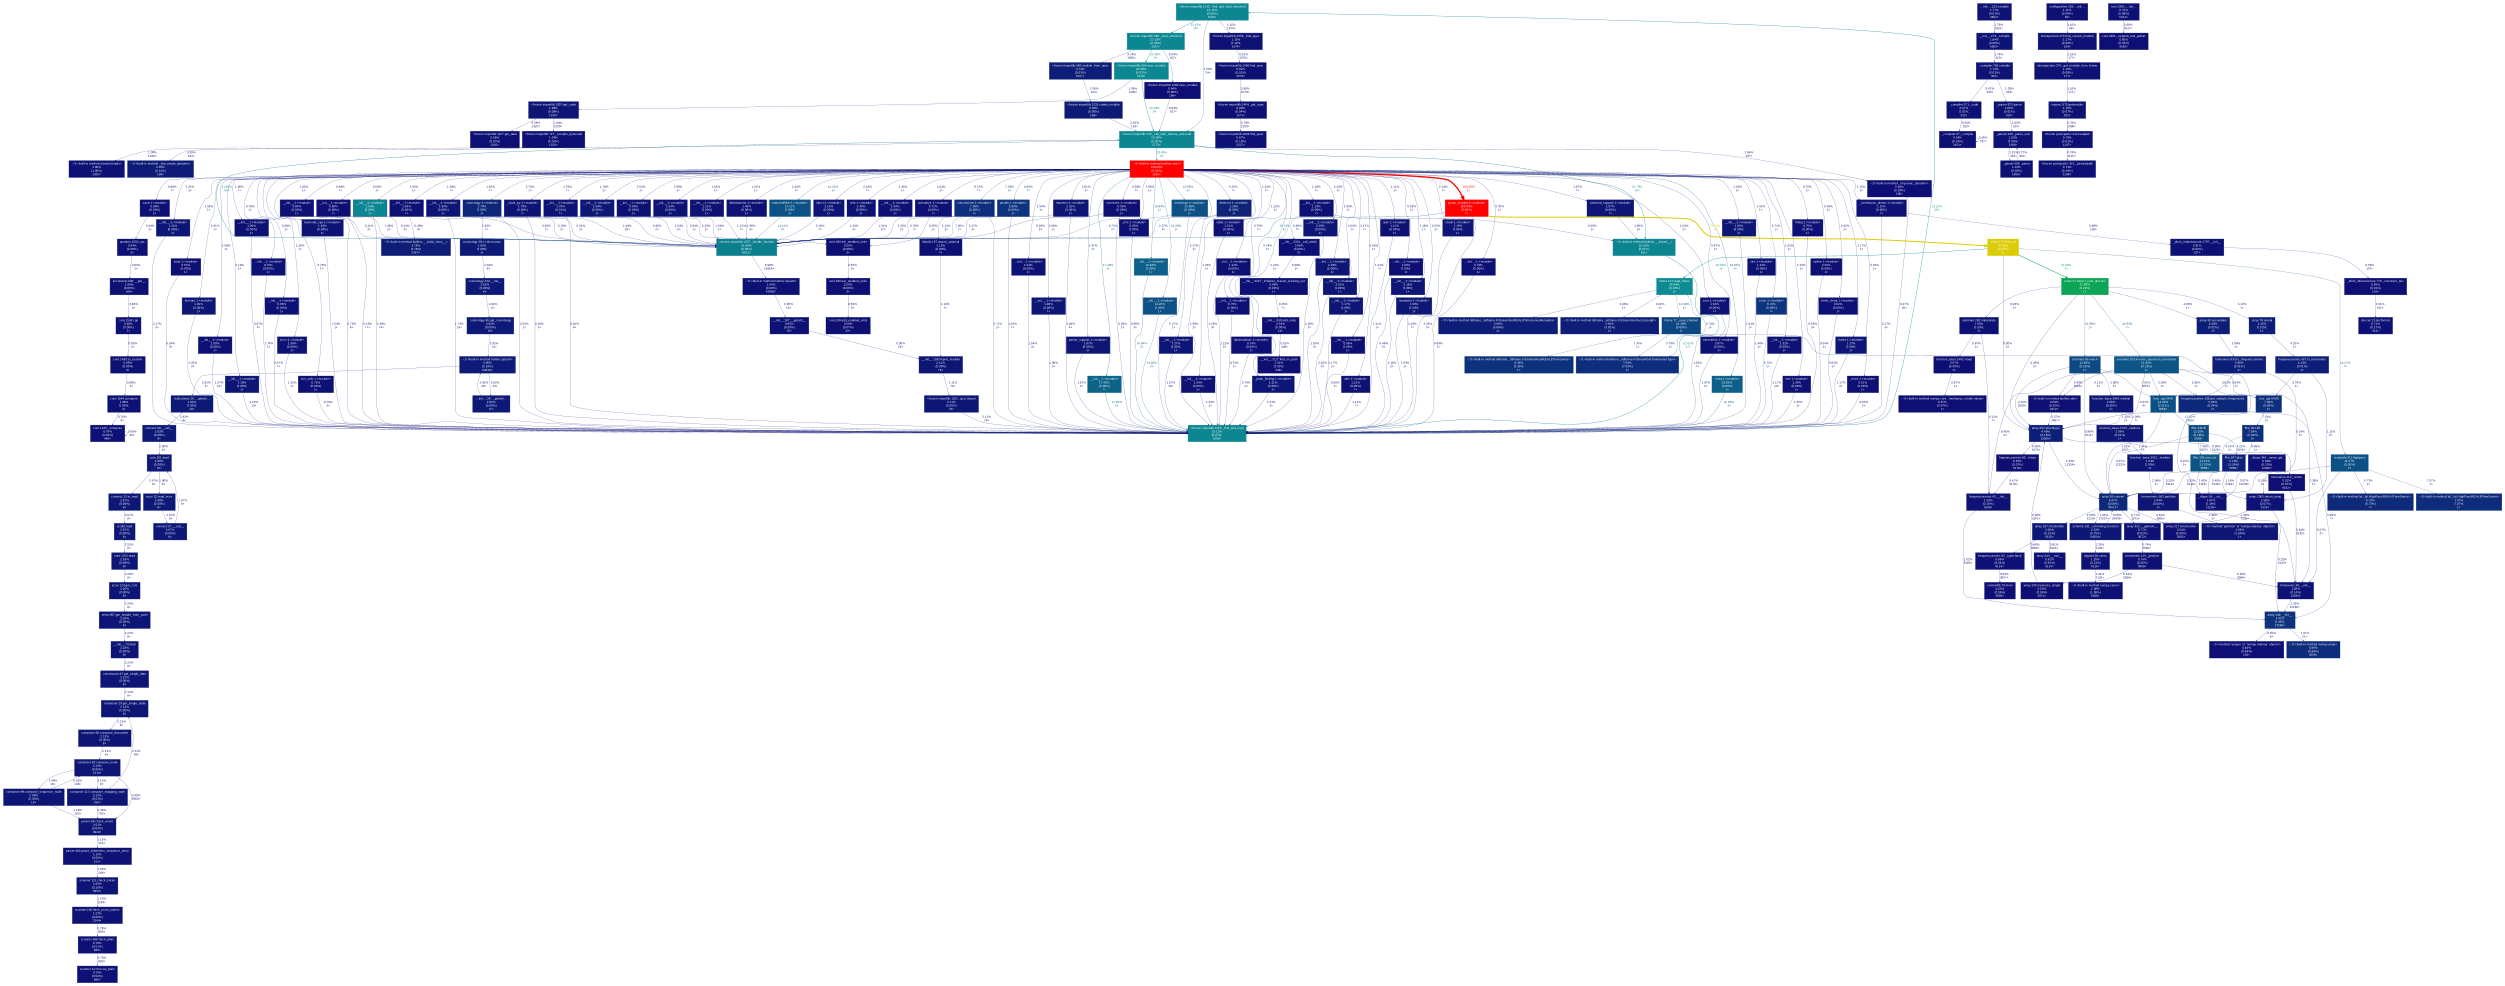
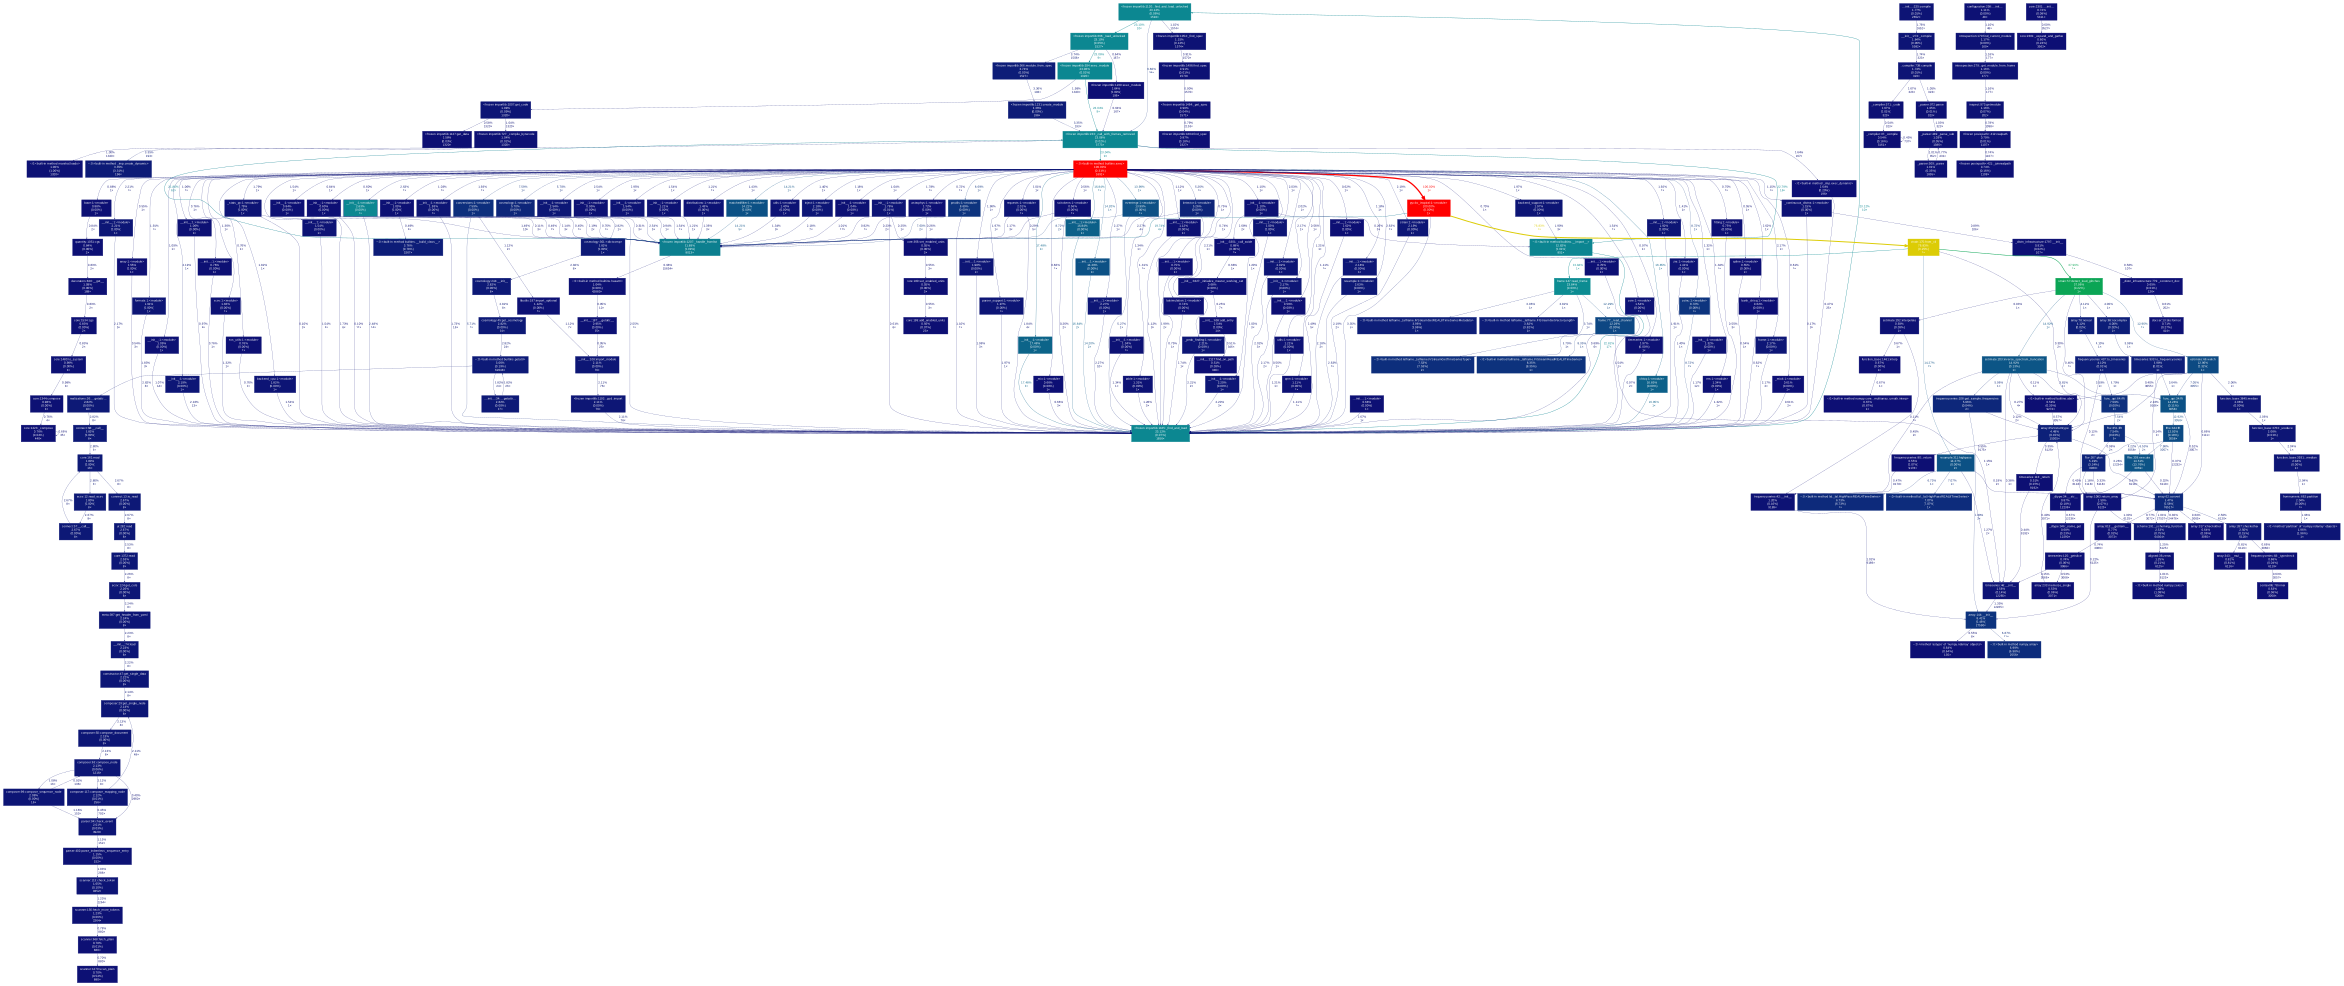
edge "~:0:<built-in method builtins.exec> 100.00% (0.31%) 1691×" -> "__init__:1:<module> 0.68% (0.00%) 1×": removed, label "0.68% 1×"
edge "_dtype:346:_name_get 0.68% (0.23%) 12290×" -> "_dtype:34:__str__ 0.87% (0.18%) 12236×": reversed
